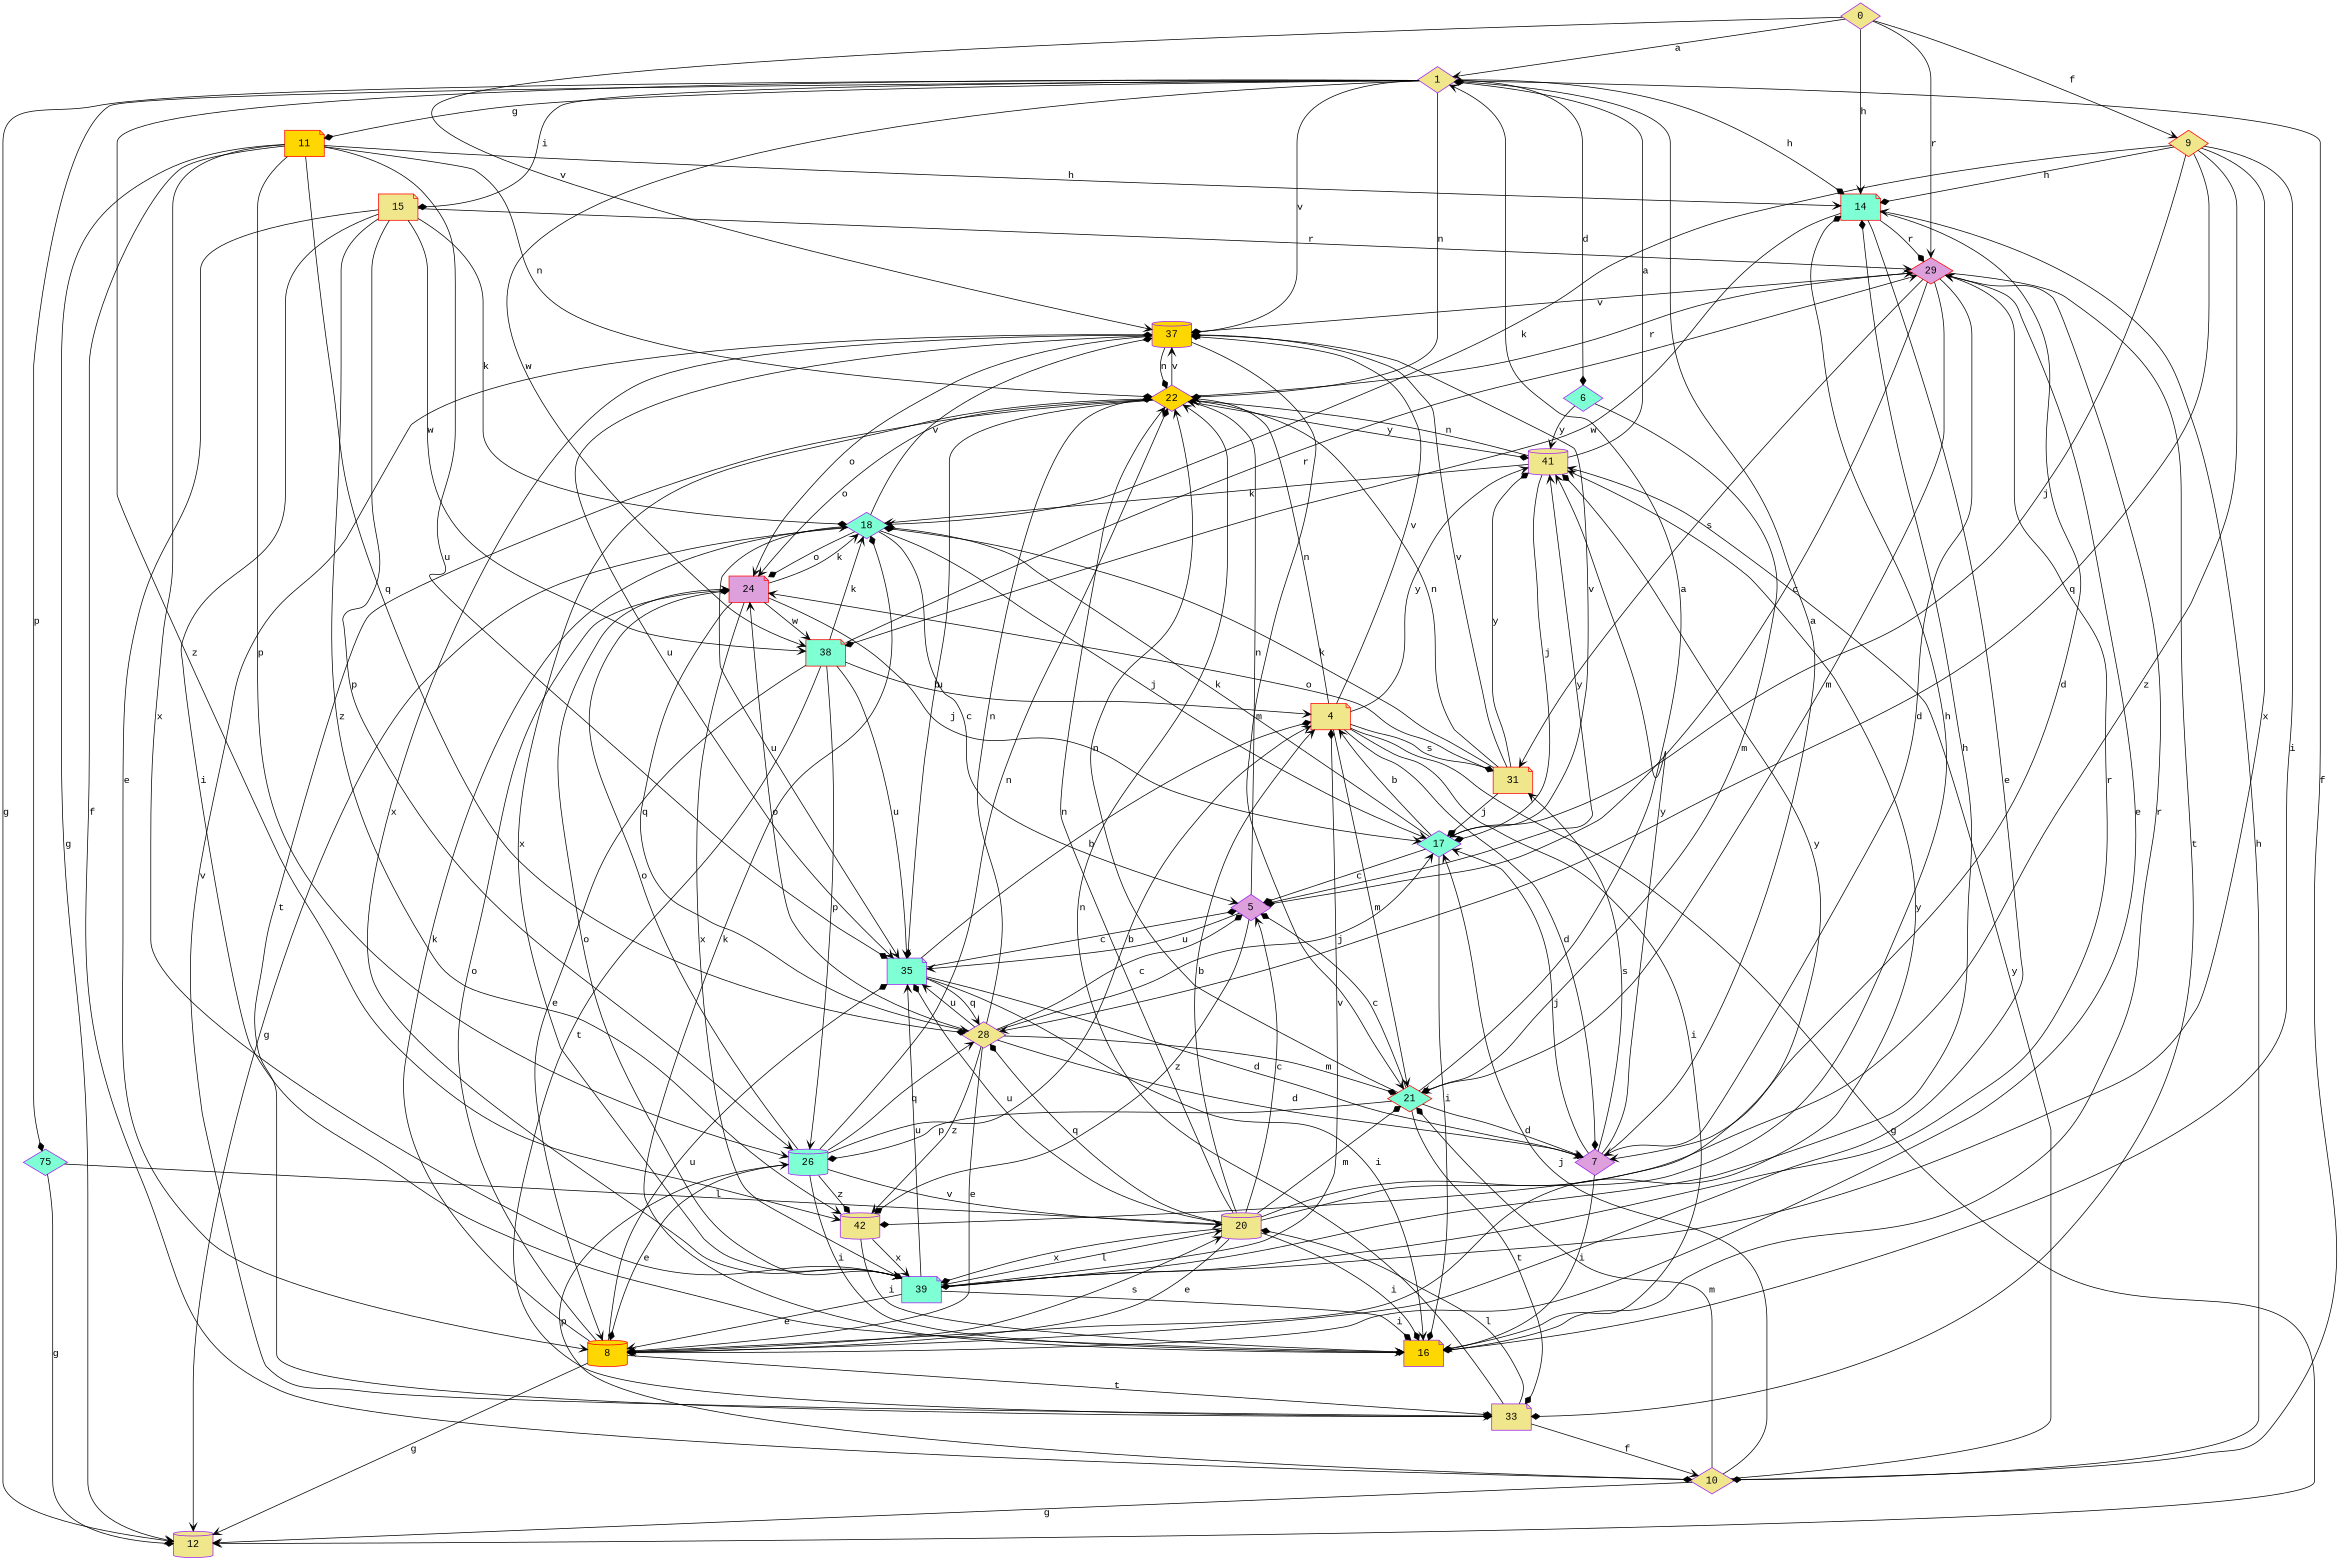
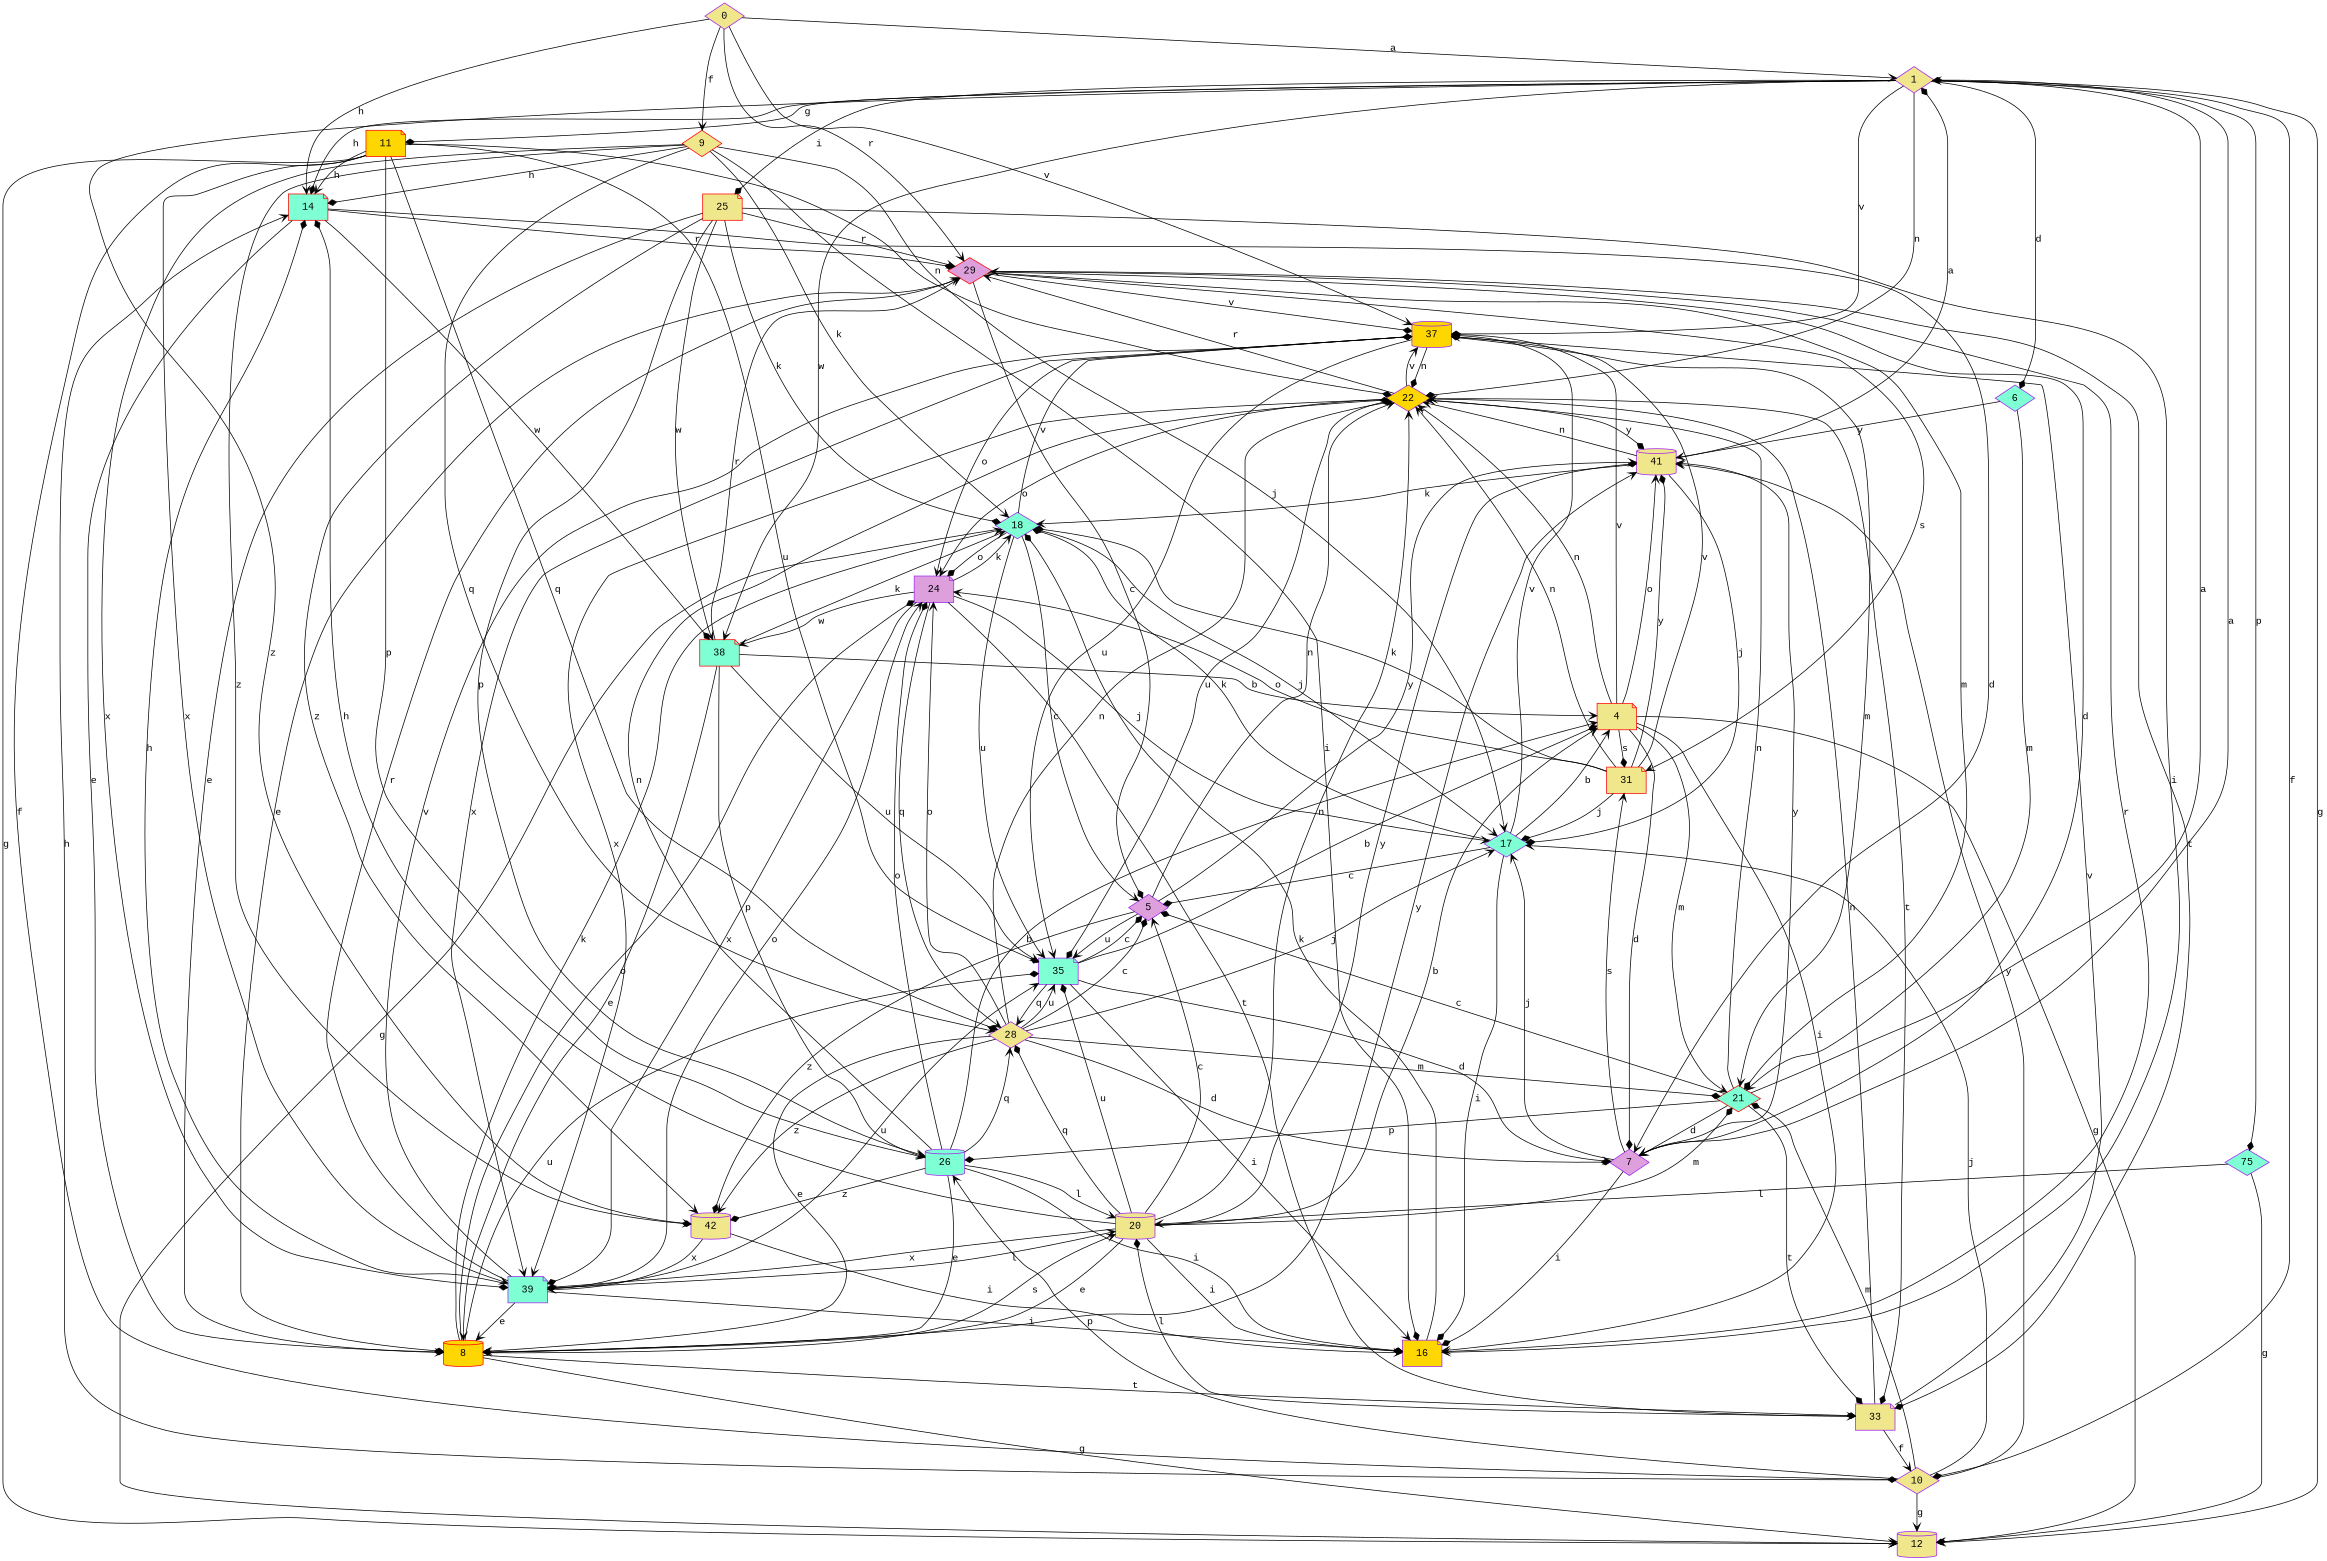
node "15": label "15" -> "25"
node "24": color red -> purple
edge "4" -> "41": label "y" -> "o"
edge "39" -> "4": now "39" -> "37"
edge "26" -> "20": label "v" -> "l"
edge "38" -> "33": now "24" -> "33"
